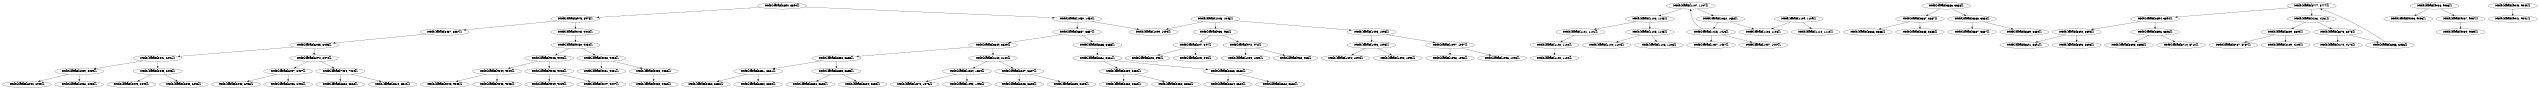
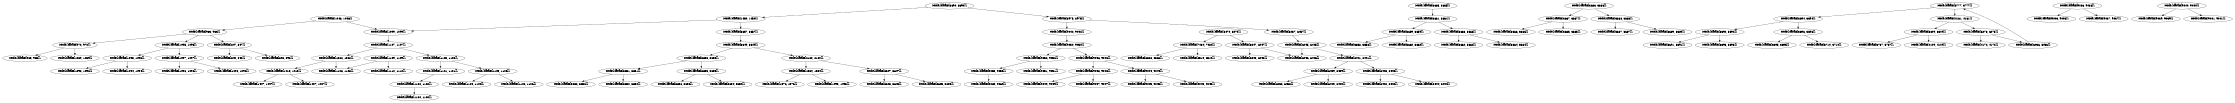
edge "Node{data=[1415, 1415]}" -> "Node{data=[1107, 1107]}": now "Node{data=[1099, 1099]}" -> "Node{data=[1107, 1107]}"
edge "Node{data=[1046, 1046]}" -> "Node{data=[1095, 1095]}": now "Node{data=[933, 933]}" -> "Node{data=[1095, 1095]}"
edge "Node{data=[9037, 9037]}" -> "Node{data=[9039, 9039]}": now "Node{data=[9040, 9040]}" -> "Node{data=[9039, 9039]}"
edge "Node{data=[3657, 3657]}" -> "Node{data=[3665, 3665]}": removed
edge "Node{data=[6445, 6445]}" -> "Node{data=[6470, 6470]}": now "Node{data=[6445, 6445]}" -> "Node{data=[6446, 6446]}"
